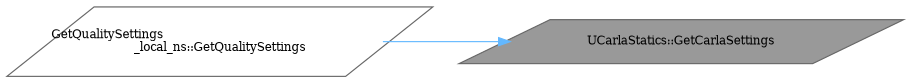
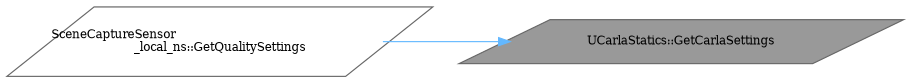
node "GetQualitySettings _local_ns::GetQualitySettings": label "GetQualitySettings _local_ns::GetQualitySettings" -> "SceneCaptureSensor _local_ns::GetQualitySettings"
